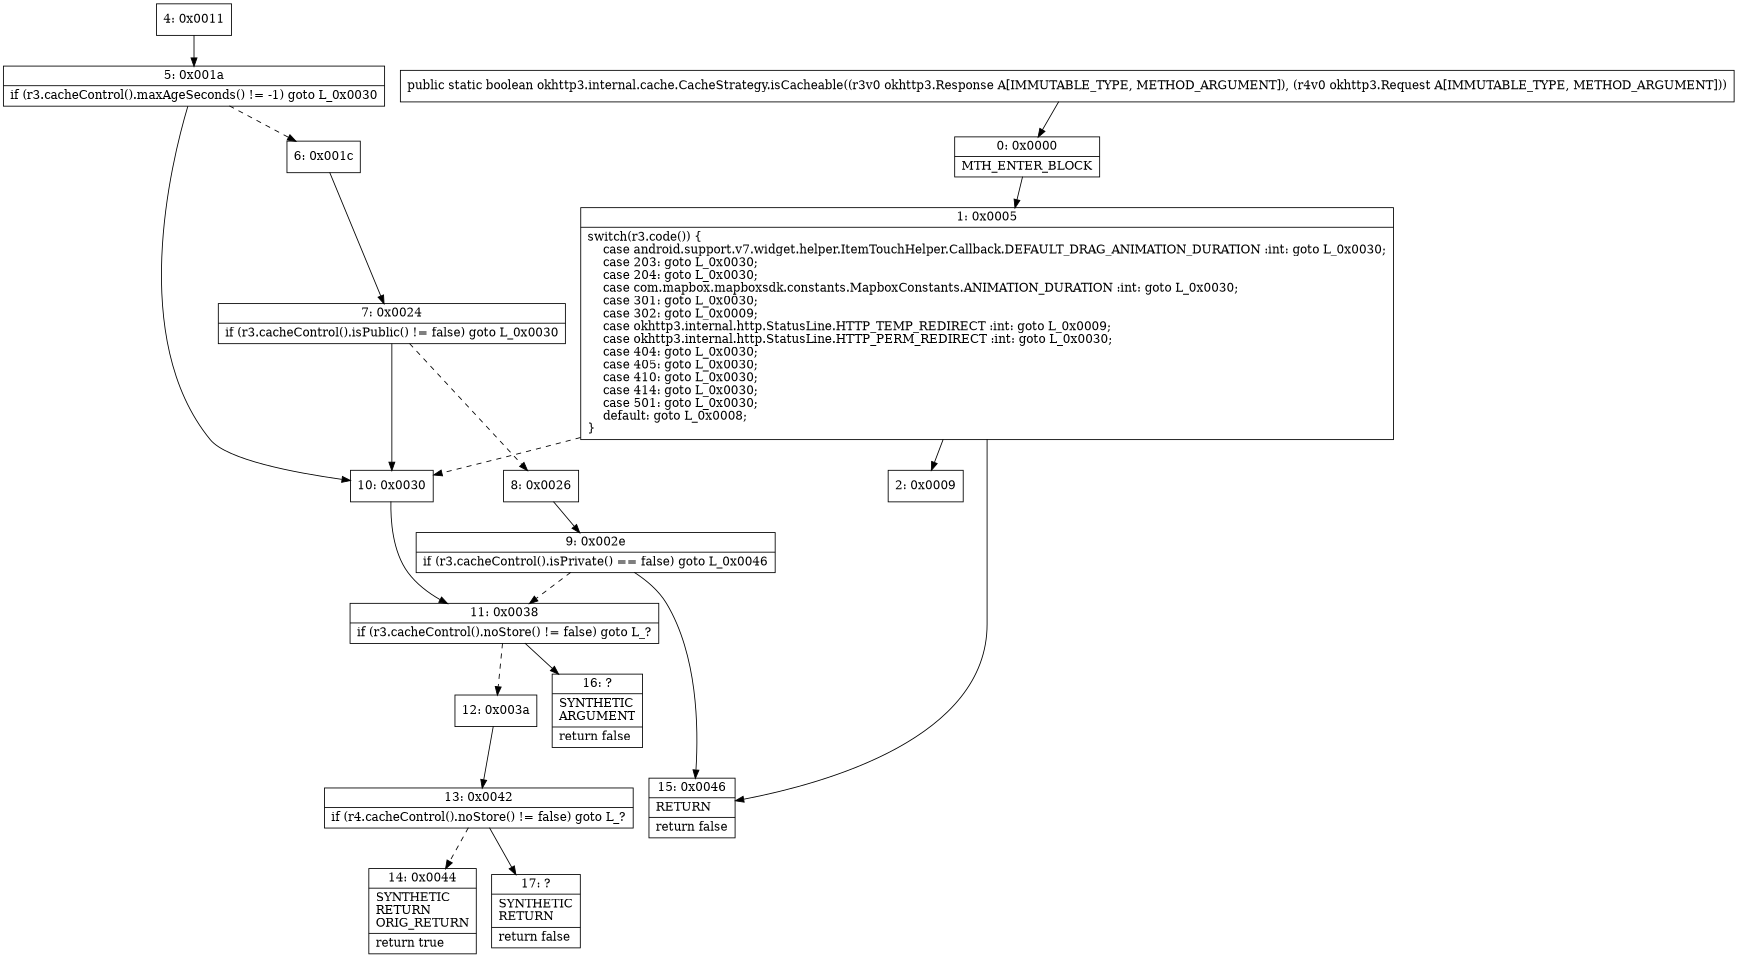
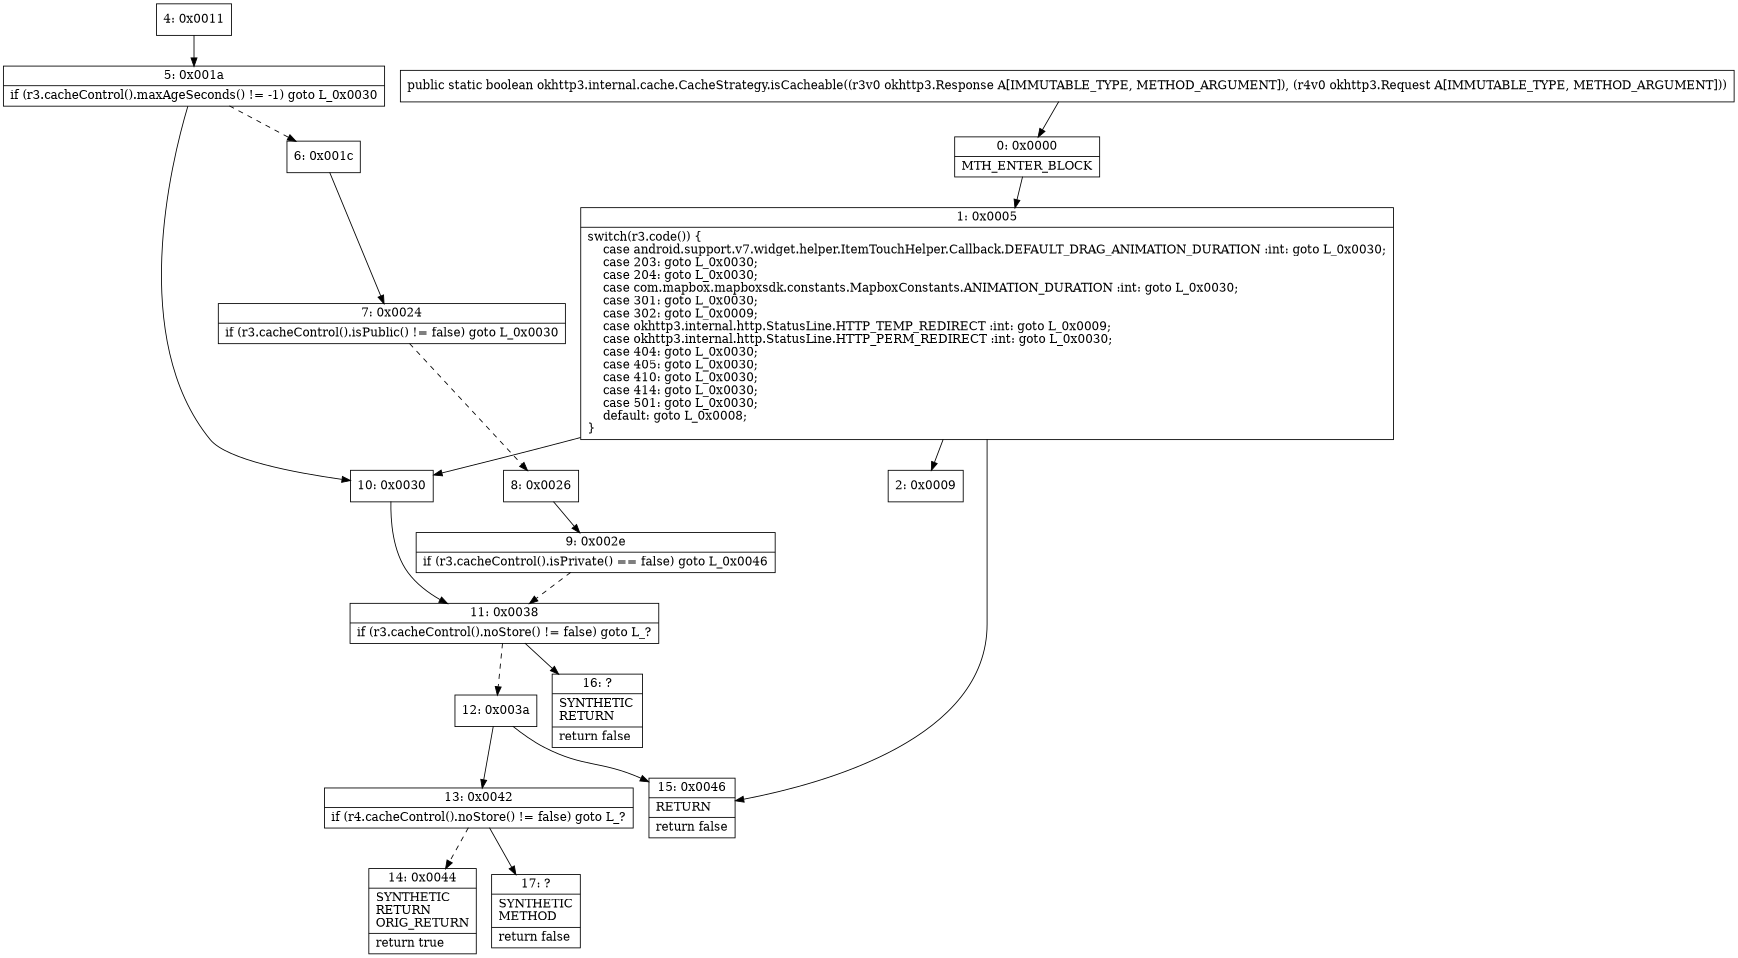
edge "7: 0x0024" -> "10: 0x0030": removed
edge "1: 0x0005" -> "10: 0x0030": style dashed -> solid
edge "9: 0x002e" -> "15: 0x0046": now "12: 0x003a" -> "15: 0x0046"
node "16: ?": text "ARGUMENT" -> "RETURN"
node "17: ?": text "RETURN" -> "METHOD"
